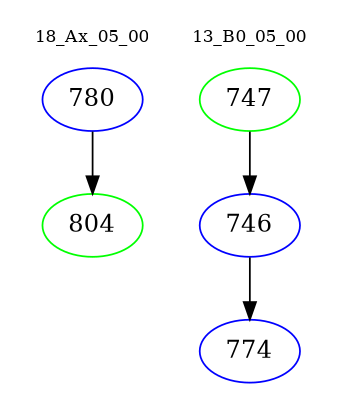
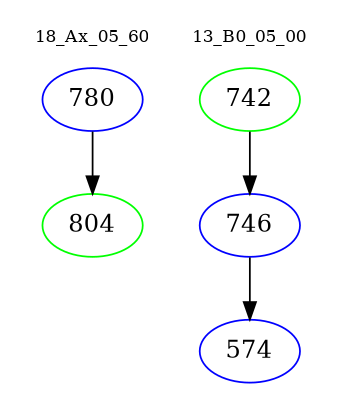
cluster "18_Ax_05_00": label "18_Ax_05_00" -> "18_Ax_05_60"
node "747": label "747" -> "742"
node "774": label "774" -> "574"
